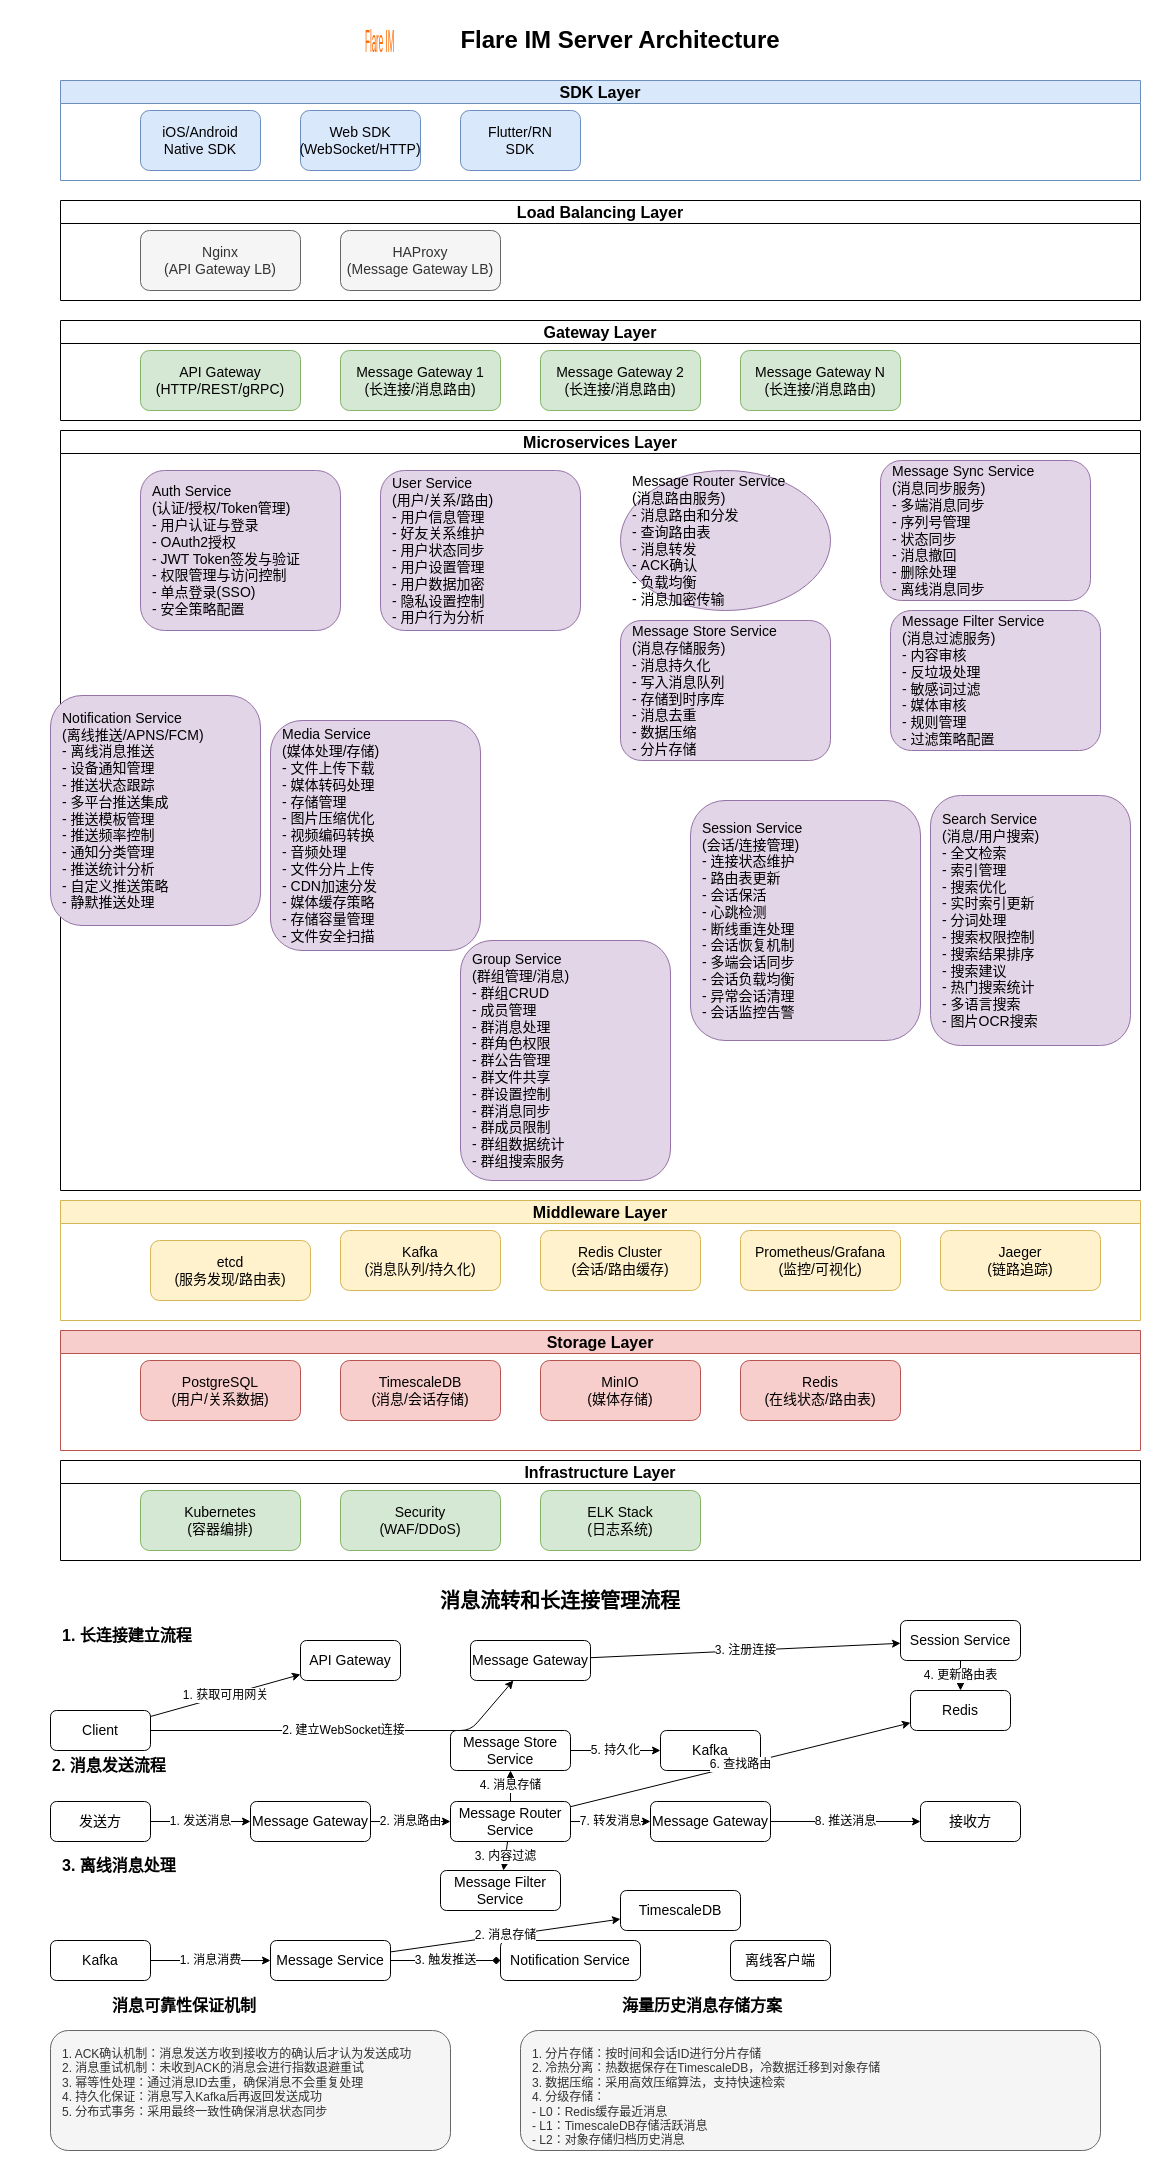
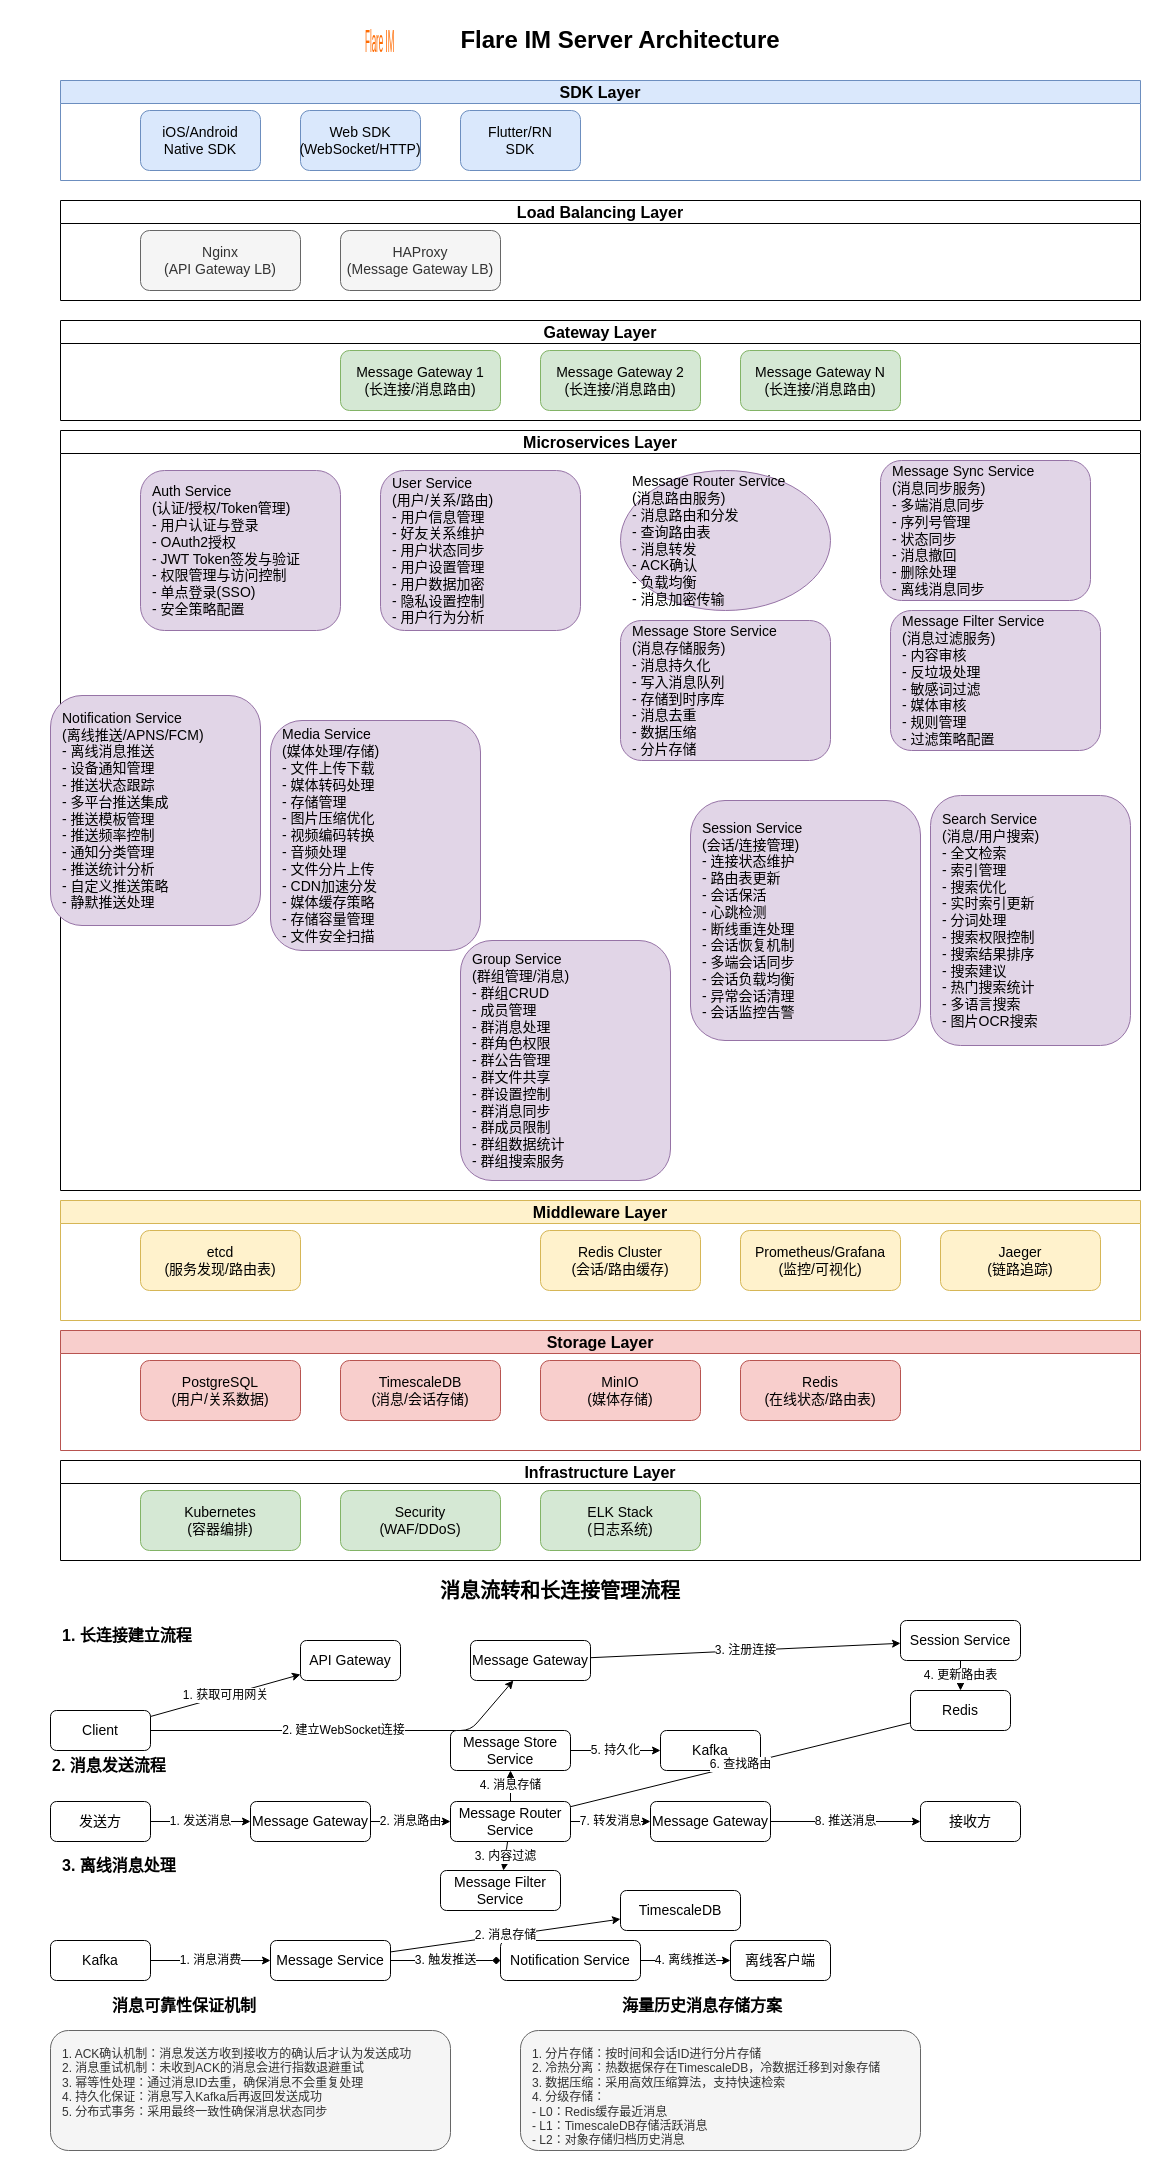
node "API Gateway (HTTP/REST/gRPC)": removed
node "Kafka (消息队列/持久化)": removed
node "etcd (服务发现/路由表)": moved (231, 1271) -> (221, 1261)
node "消息流转和长连接管理流程": moved (561, 1601) -> (561, 1591)
edge "Message Router Service" -> "Redis": arrowhead classic -> none
edge "Notification Service" -> "离线客户端": added, label "4. 离线推送"
node "1. 分片存储：按时间和会话ID进行分片存储 2. 冷热分离：热数据保存在TimescaleDB，冷数据迁移到对象存储 3. 数据压缩：采用高效压缩算法，支持快速检索 4. 分级存储： - L0：Redis缓存最近消息 - L1：TimescaleDB存储活跃消息 - L2：对象存储归档历史消息": size 580x120 -> 400x120
